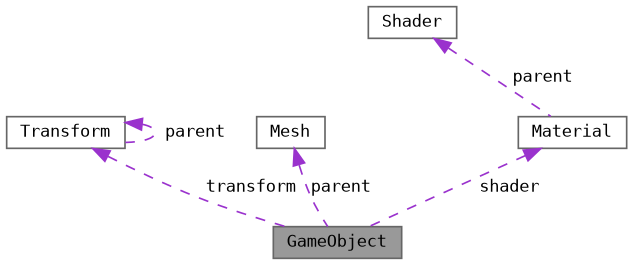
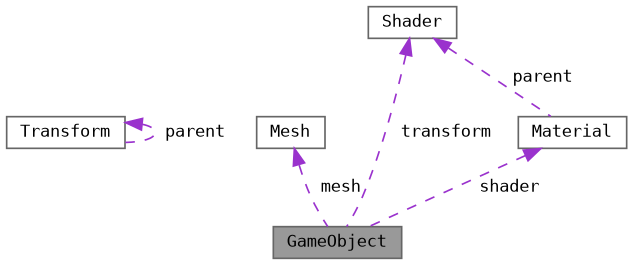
edge "GameObject" -> "Mesh": label " parent" -> " mesh"
edge "GameObject" -> "Transform": now "GameObject" -> "Shader"
